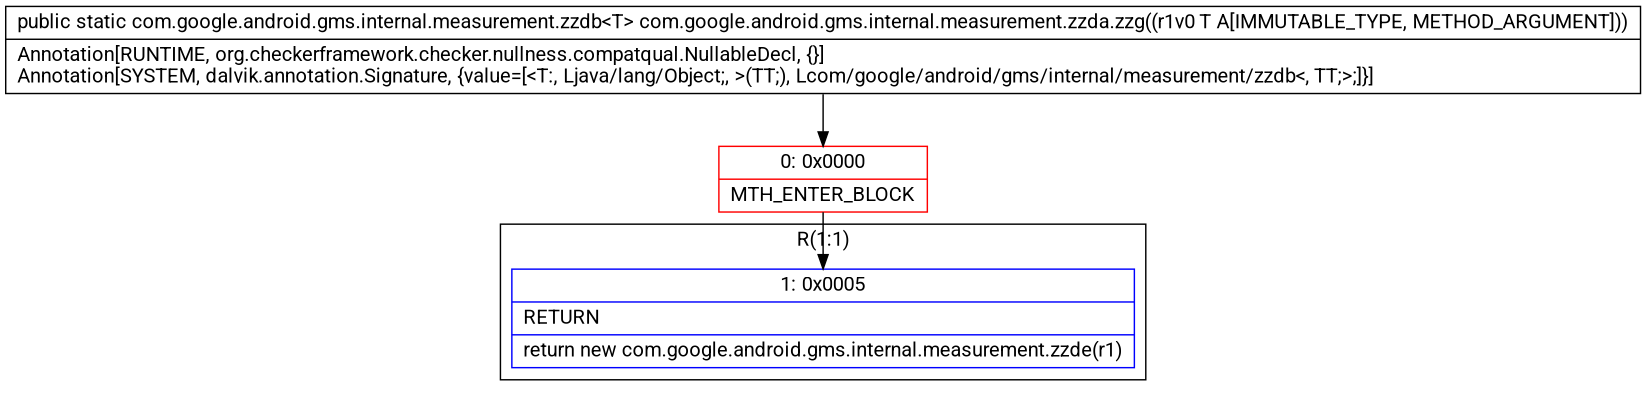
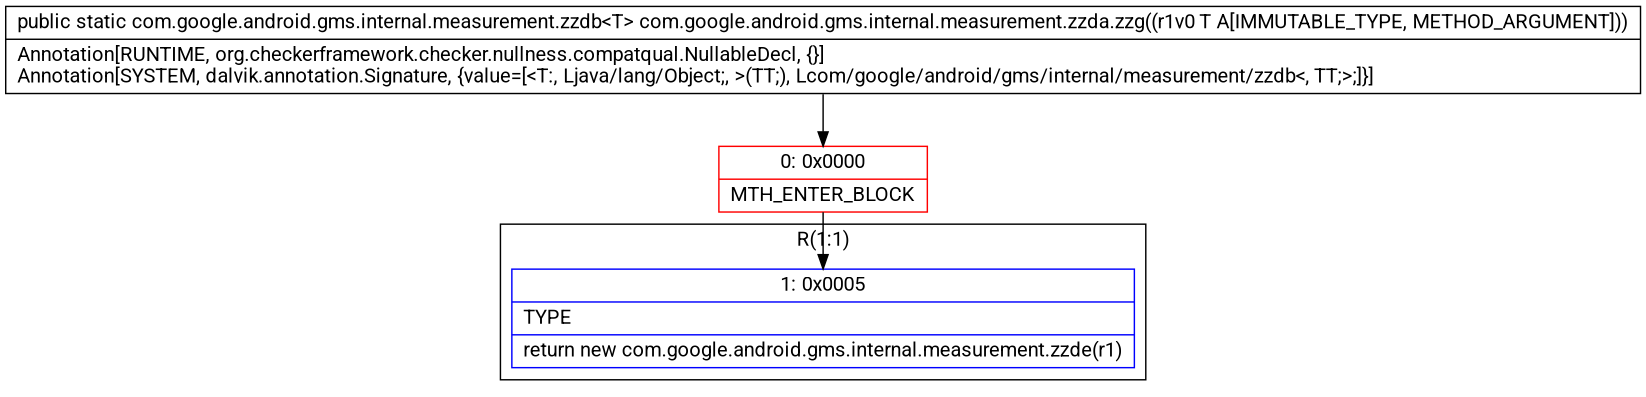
node "1: 0x0005": text "RETURN" -> "TYPE"
